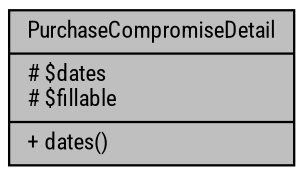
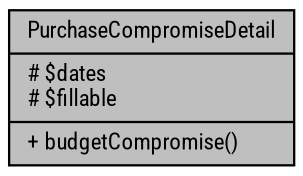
node "PurchaseCompromiseDetail": text "+ dates()" -> "+ budgetCompromise()"
